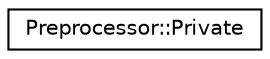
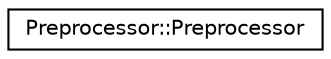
node "Preprocessor::Private": label "Preprocessor::Private" -> "Preprocessor::Preprocessor"
